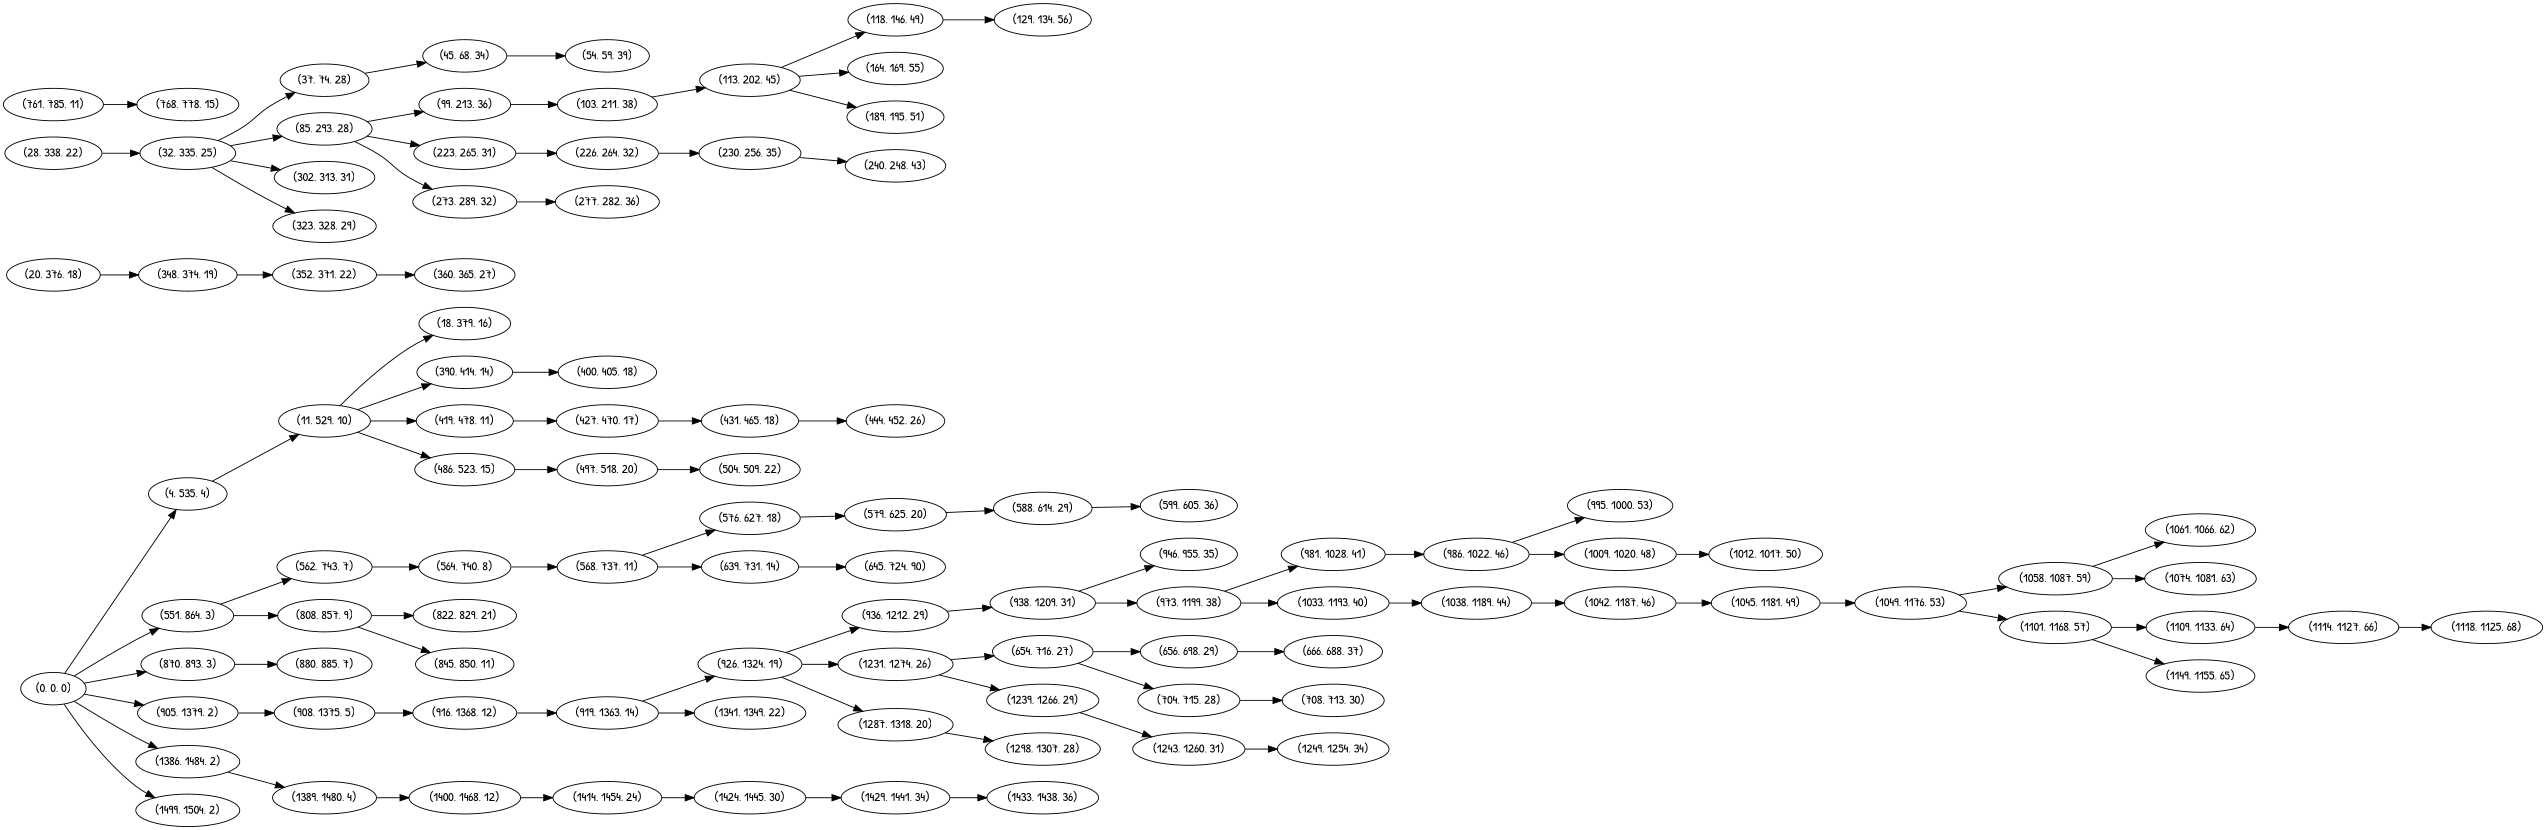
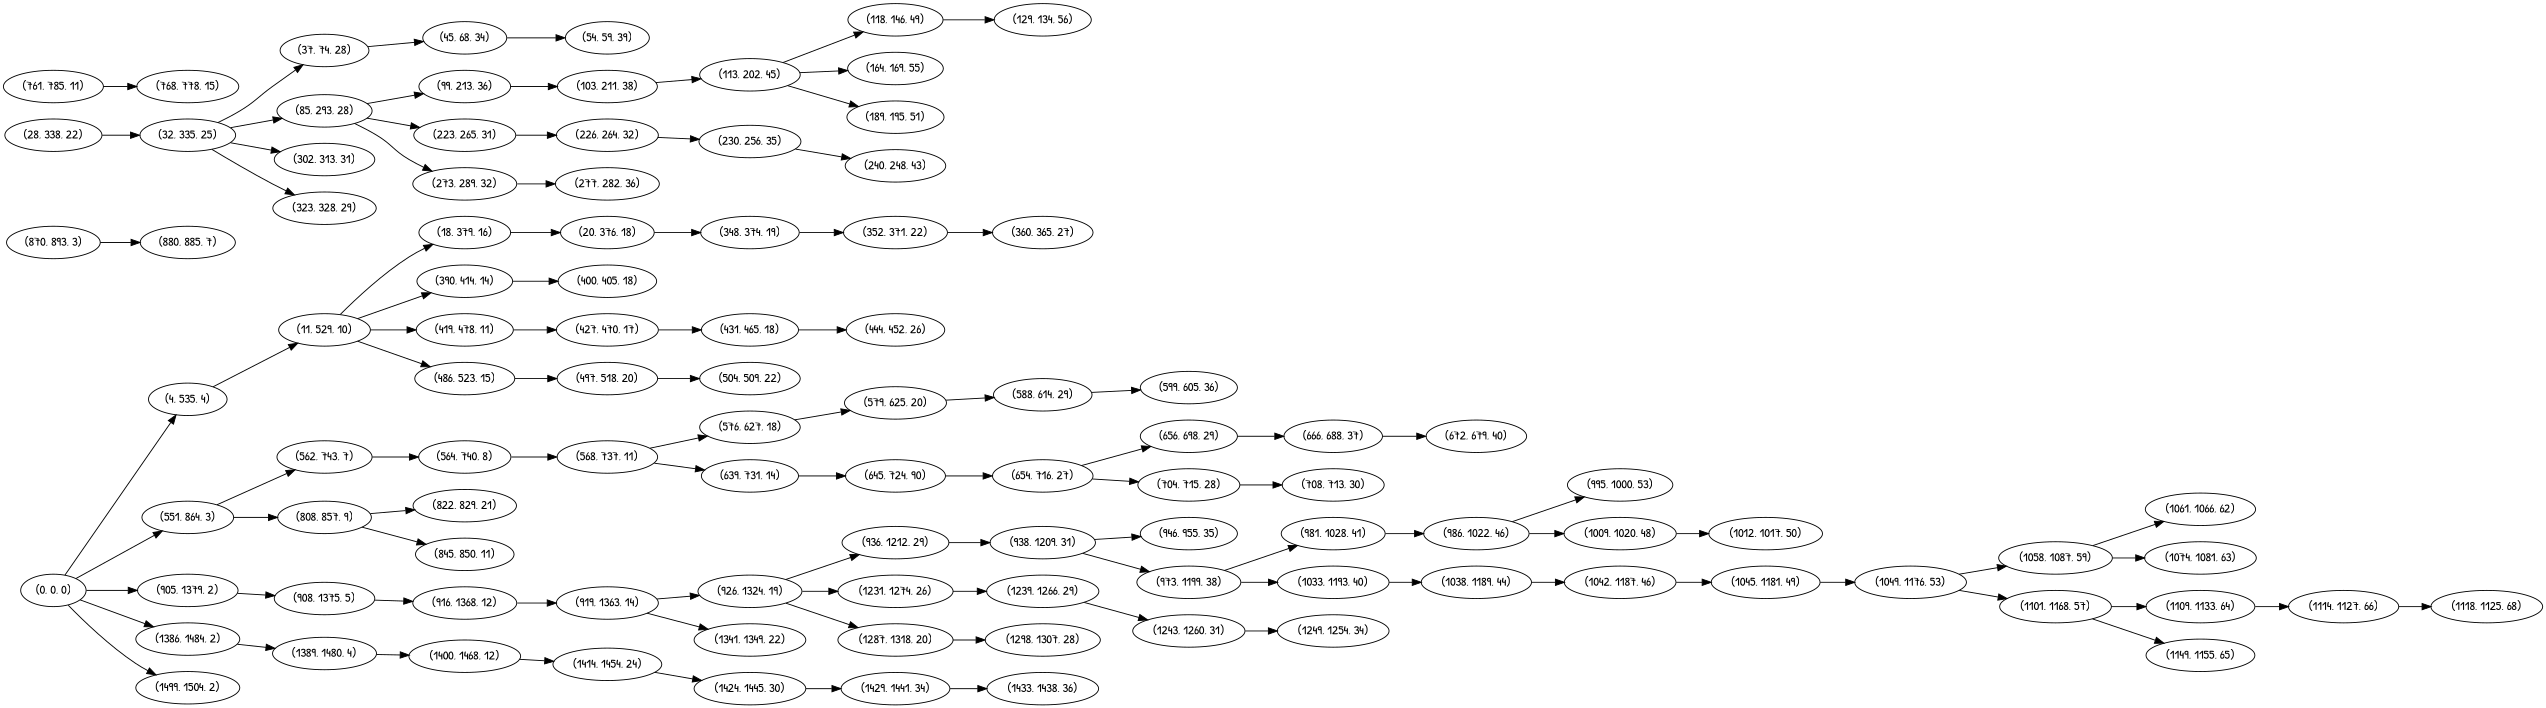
edge "(18, 379, 16)" -> "(20, 376, 18)": added
node "(672, 679, 40)": added
edge "(1231, 1274, 26)" -> "(654, 716, 27)": now "(645, 724, 90)" -> "(654, 716, 27)"
edge "(0, 0, 0)" -> "(870, 893, 3)": removed
